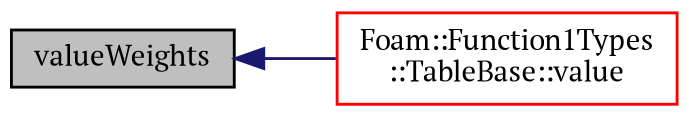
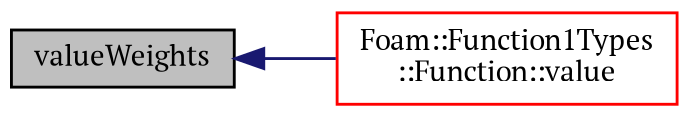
node "Foam::Function1Types ::TableBase::value": label "Foam::Function1Types ::TableBase::value" -> "Foam::Function1Types ::Function::value"
